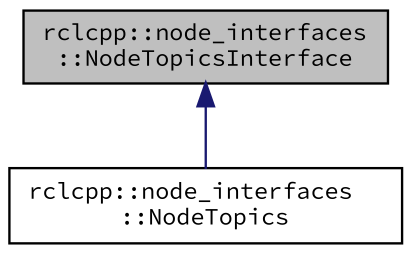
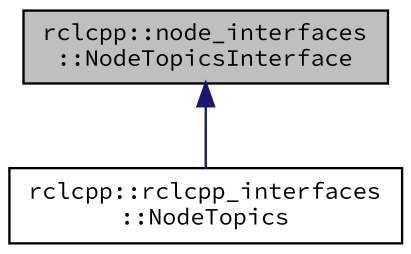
node "rclcpp::node_interfaces ::NodeTopics": label "rclcpp::node_interfaces ::NodeTopics" -> "rclcpp::rclcpp_interfaces ::NodeTopics"
